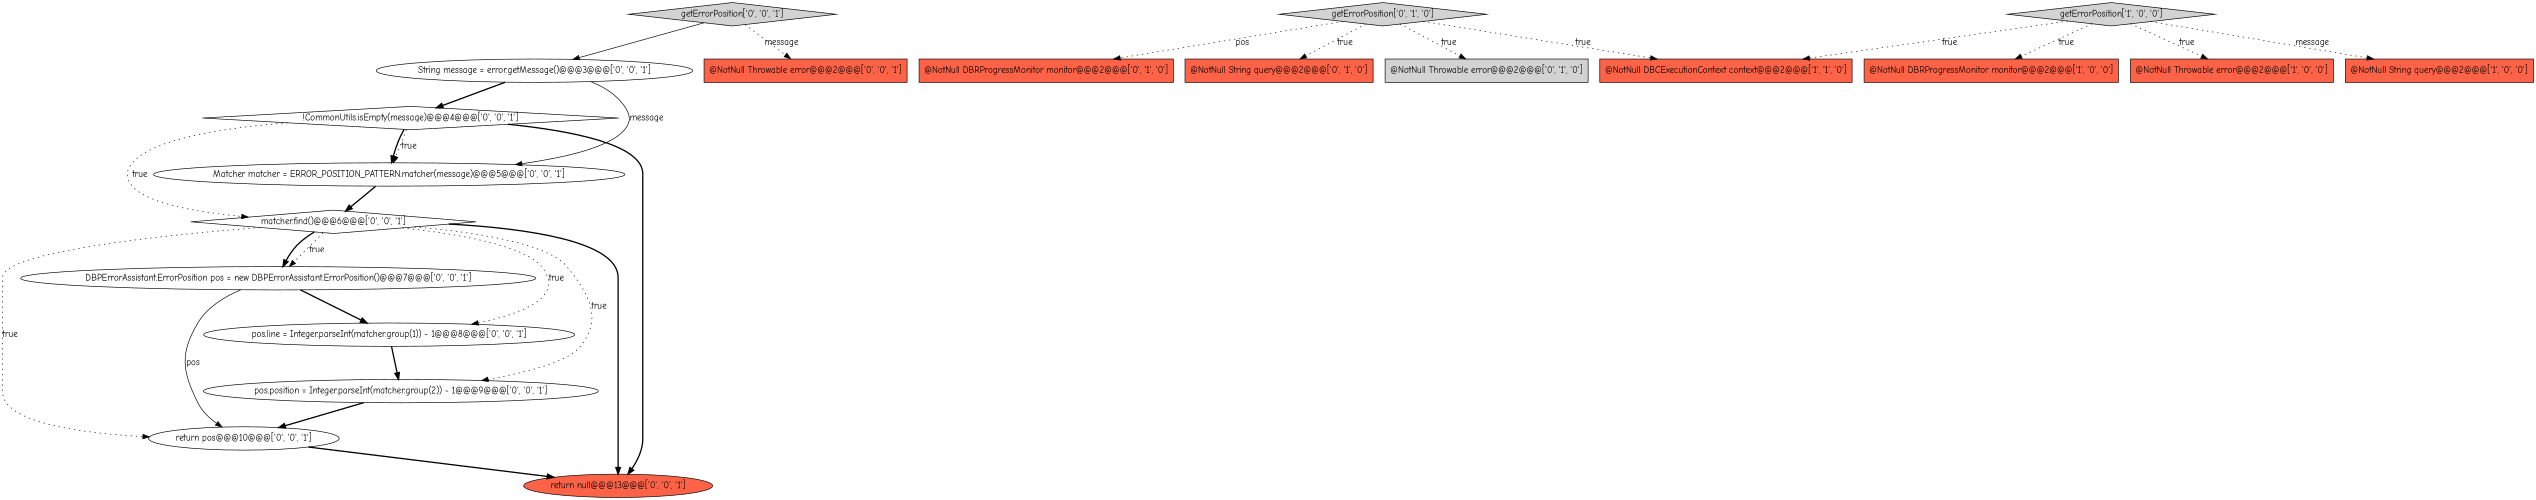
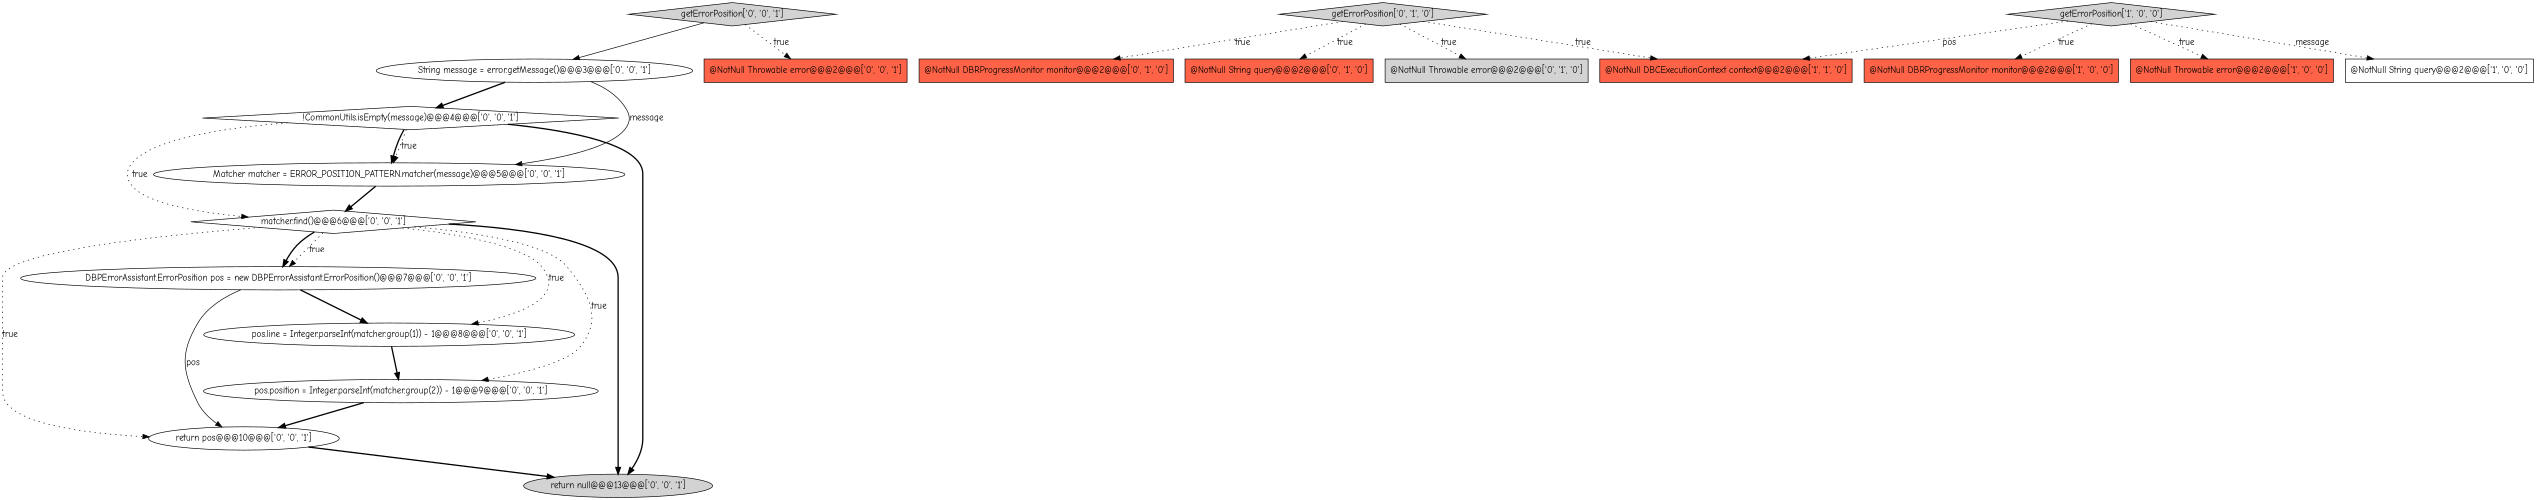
edge "getErrorPosition['0', '0', '1']" -> "@NotNull Throwable error@@@2@@@['0', '0', '1']": label "message" -> "true"
edge "getErrorPosition['0', '1', '0']" -> "@NotNull DBRProgressMonitor monitor@@@2@@@['0', '1', '0']": label "pos" -> "true"
edge "getErrorPosition['1', '0', '0']" -> "@NotNull DBCExecutionContext context@@@2@@@['1', '1', '0']": label "true" -> "pos"
node "@NotNull String query@@@2@@@['1', '0', '0']": fillcolor tomato -> white
node "return null@@@13@@@['0', '0', '1']": fillcolor tomato -> lightgray
